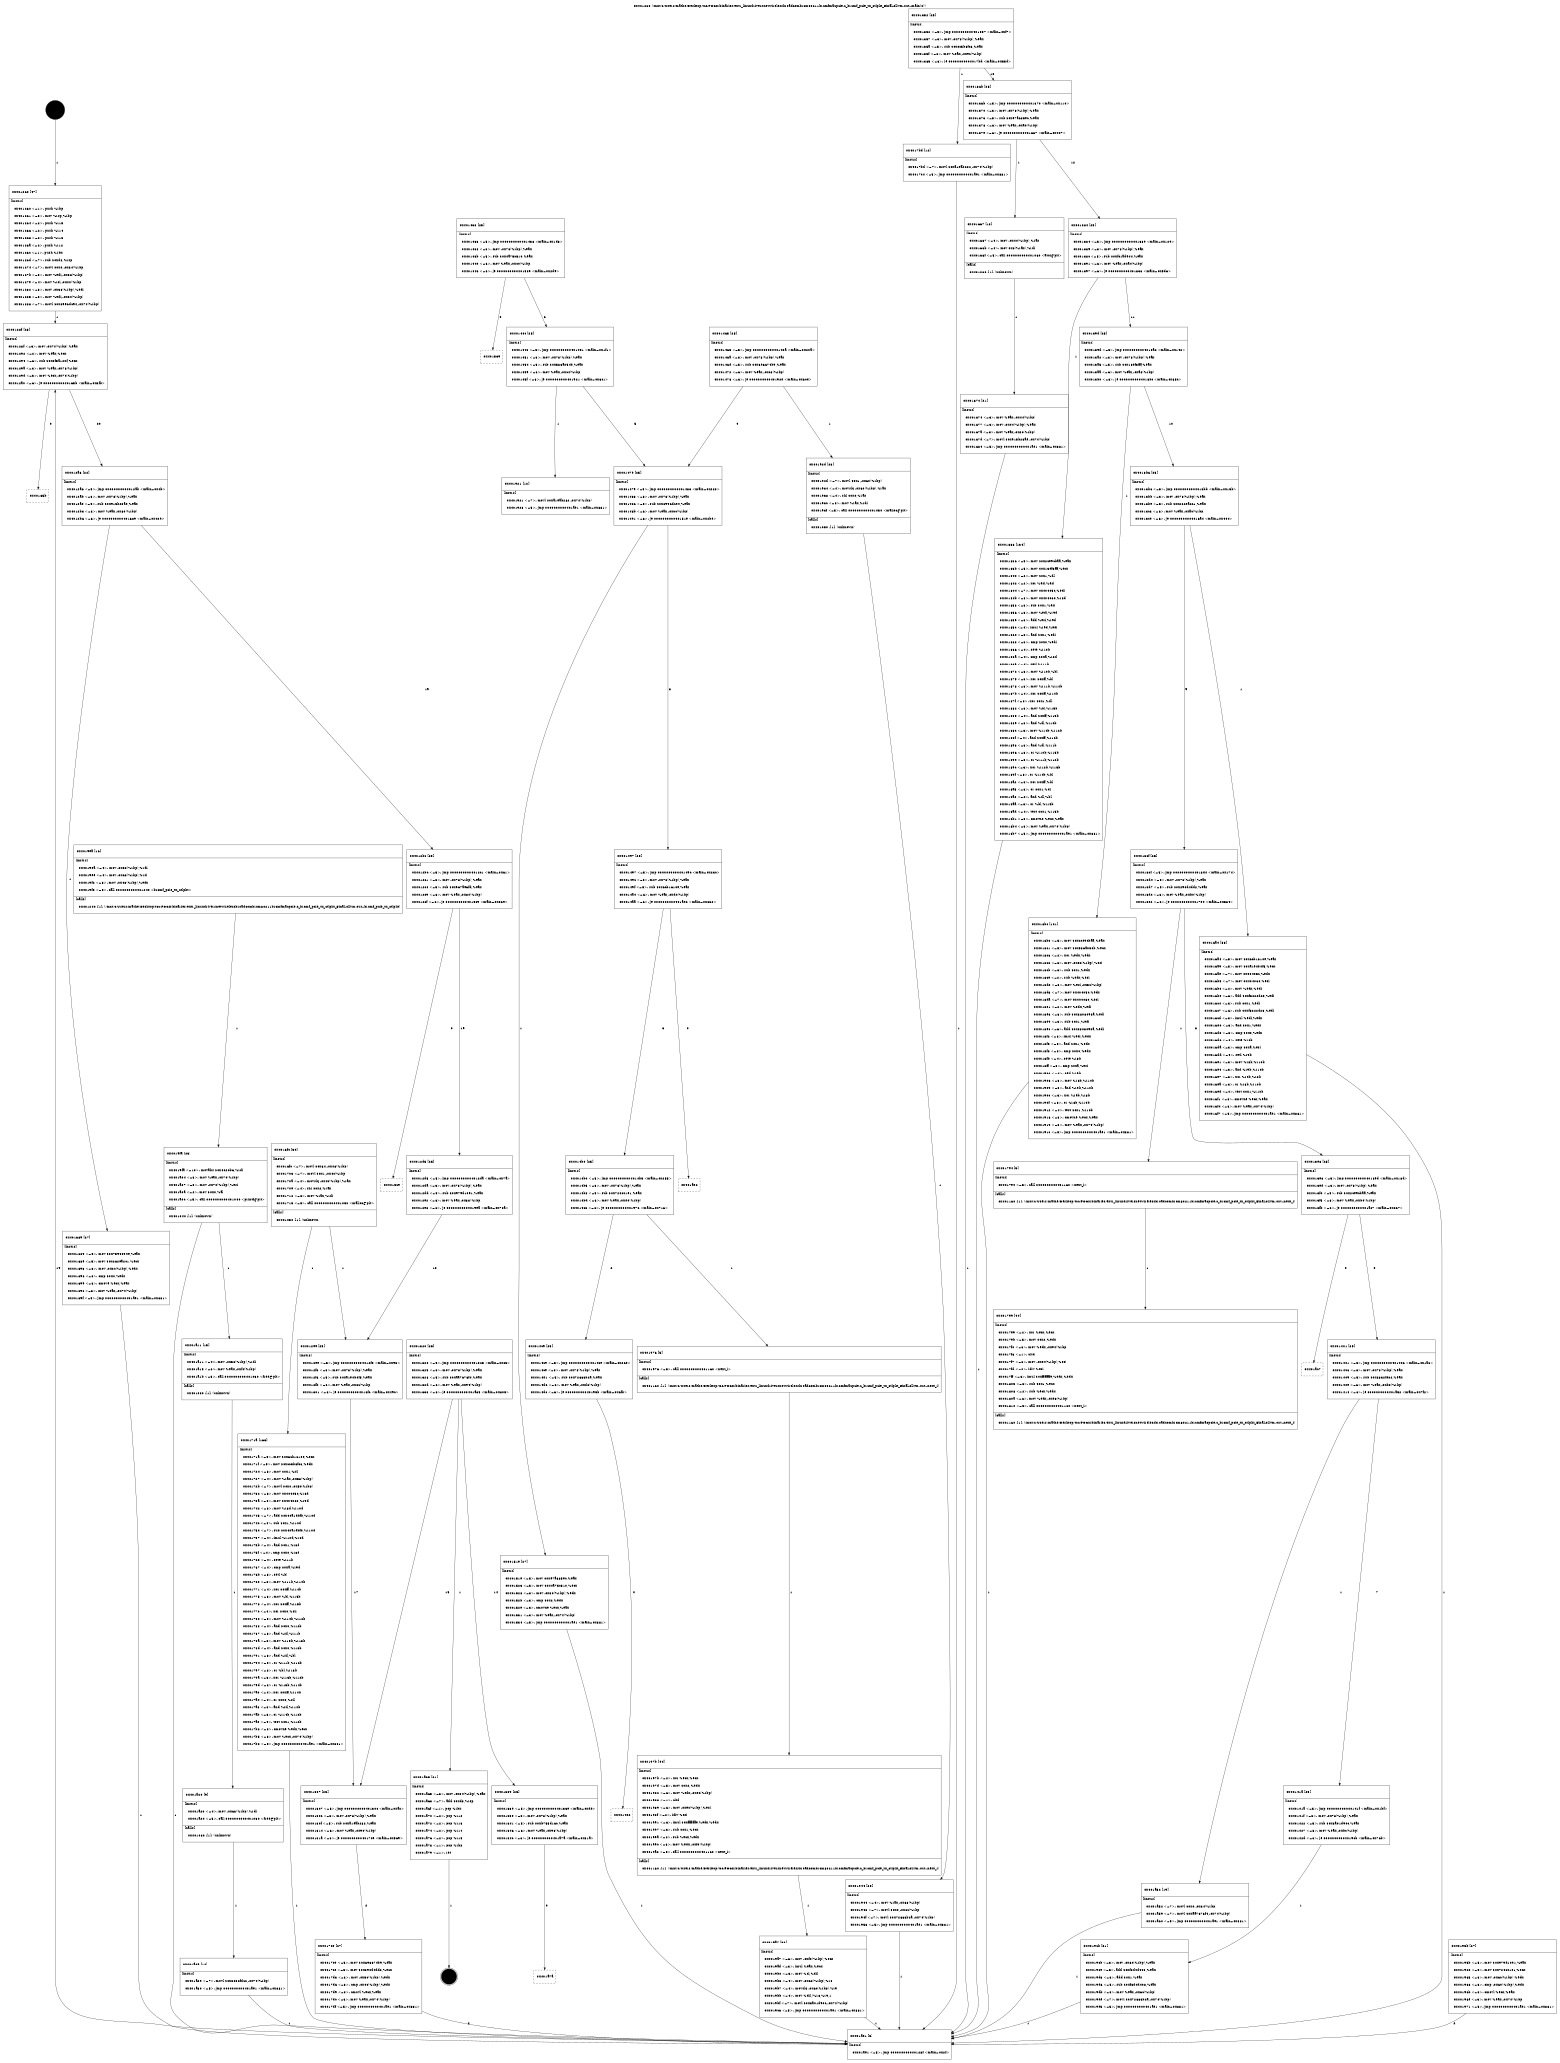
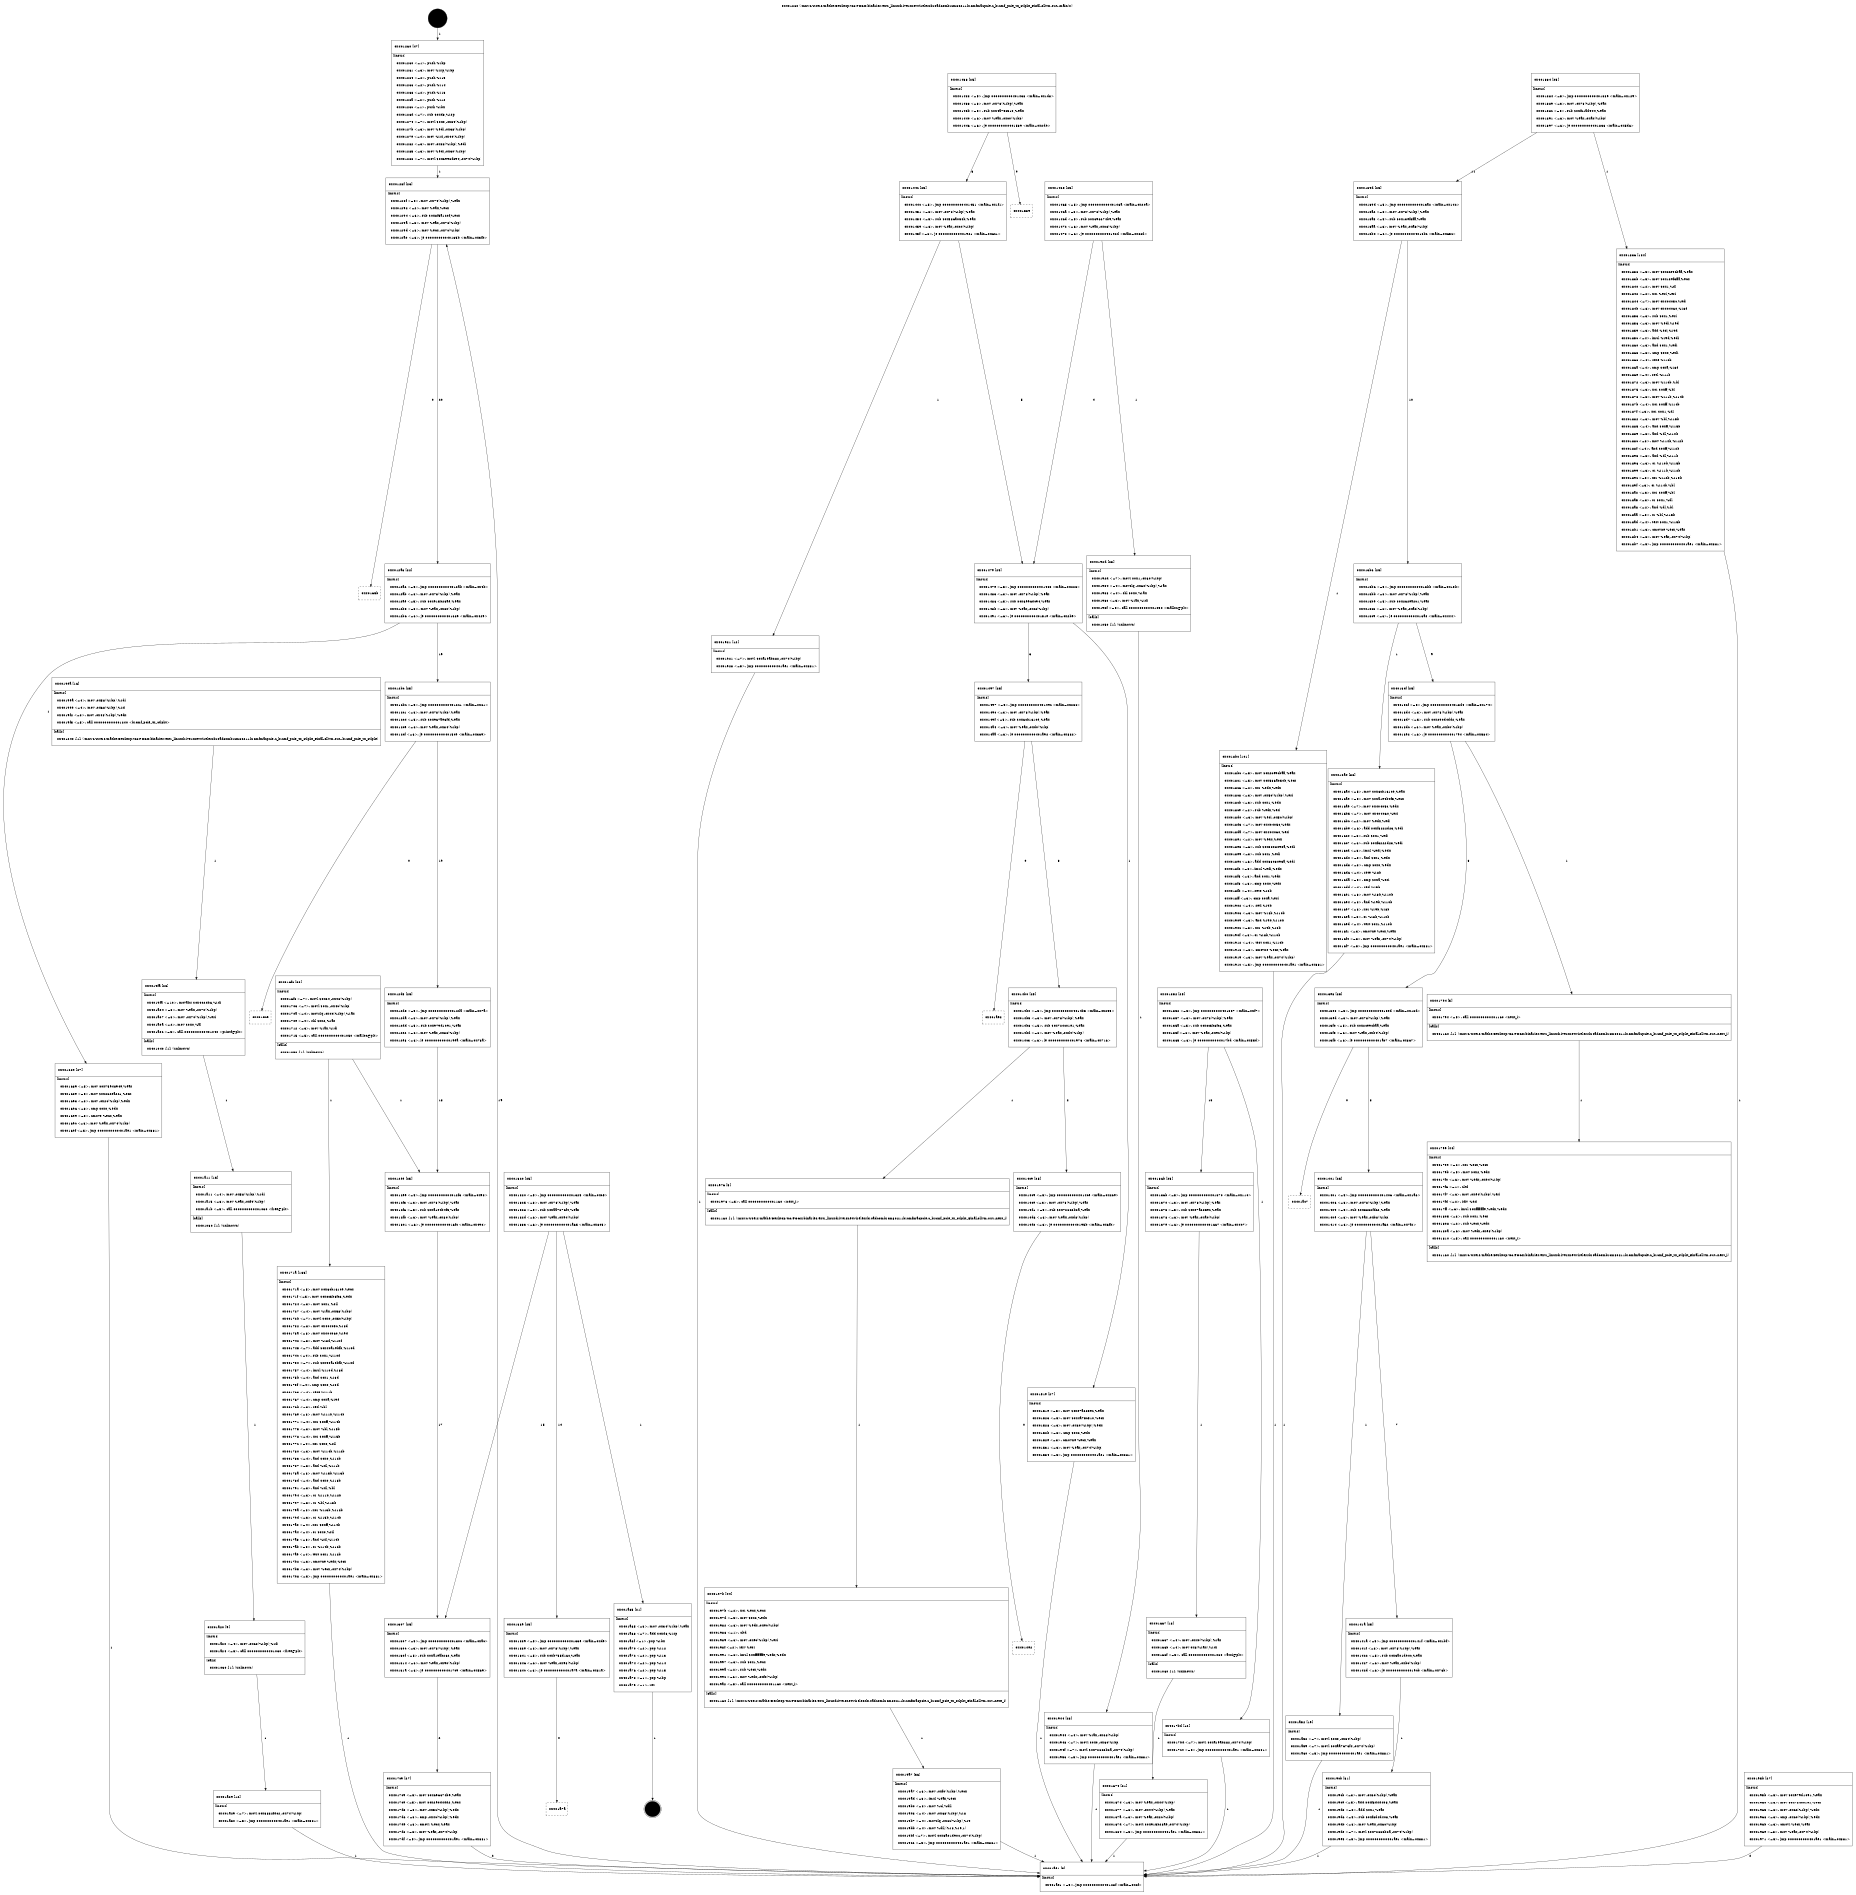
edge "0x40136b [25]" -> "0x401384 [25]": removed, label "12"
edge "0x4019fa [23]" -> "0x401ae1 [5]": now "0x401921 [12]" -> "0x401ae1 [5]"
